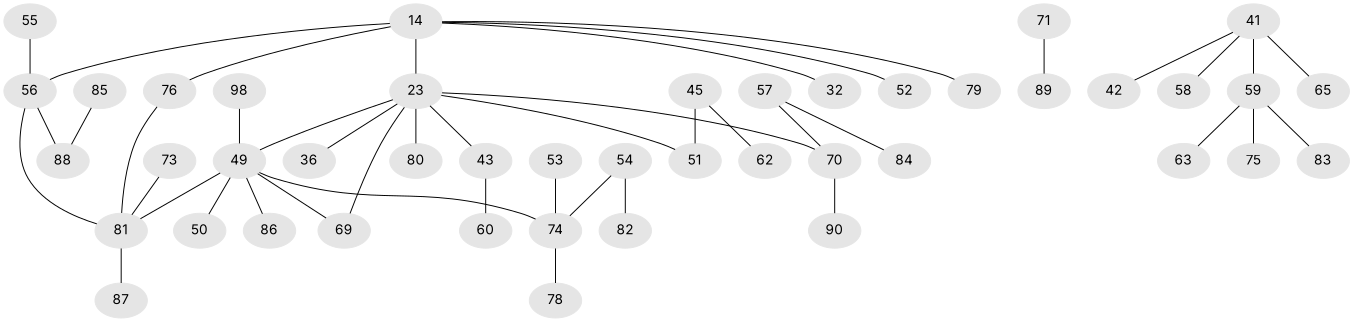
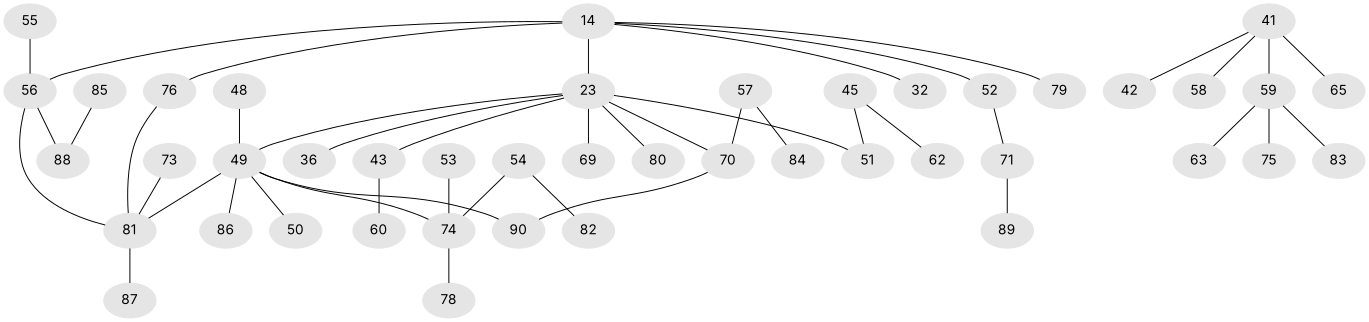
node "98": label "98" -> "48"
edge "52" -- "71": added
edge "49" -- "69": now "49" -- "90"
